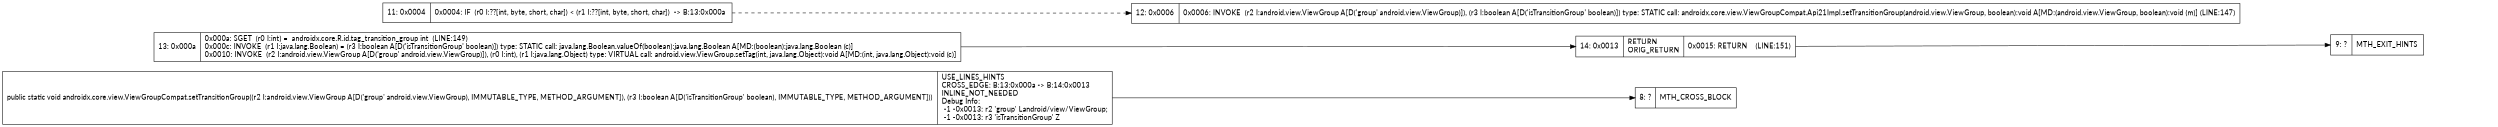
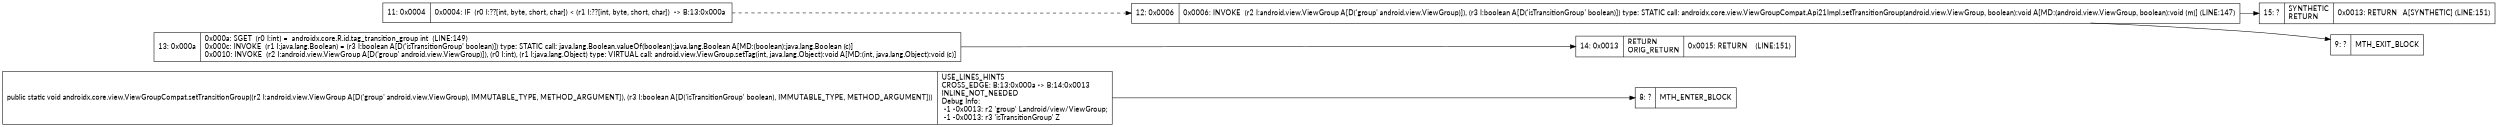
node "15: ?": added
node "9: ?": text "MTH_EXIT_HINTS" -> "MTH_EXIT_BLOCK"
edge "14: 0x0013" -> "9: ?": now "12: 0x0006" -> "9: ?"
node "8: ?": text "MTH_CROSS_BLOCK" -> "MTH_ENTER_BLOCK"
